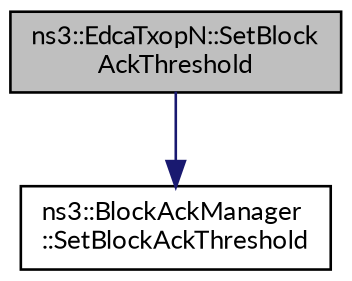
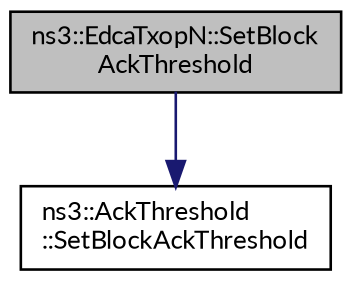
node "ns3::BlockAckManager ::SetBlockAckThreshold": label "ns3::BlockAckManager ::SetBlockAckThreshold" -> "ns3::AckThreshold ::SetBlockAckThreshold"
